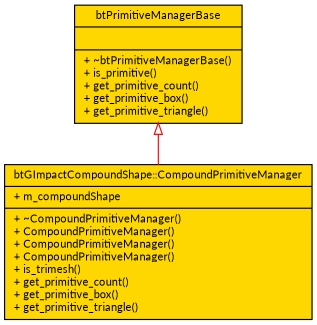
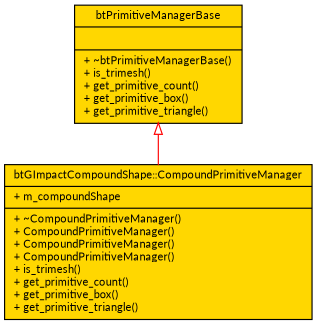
node "btPrimitiveManagerBase": text "+ is_primitive()" -> "+ is_trimesh()"
